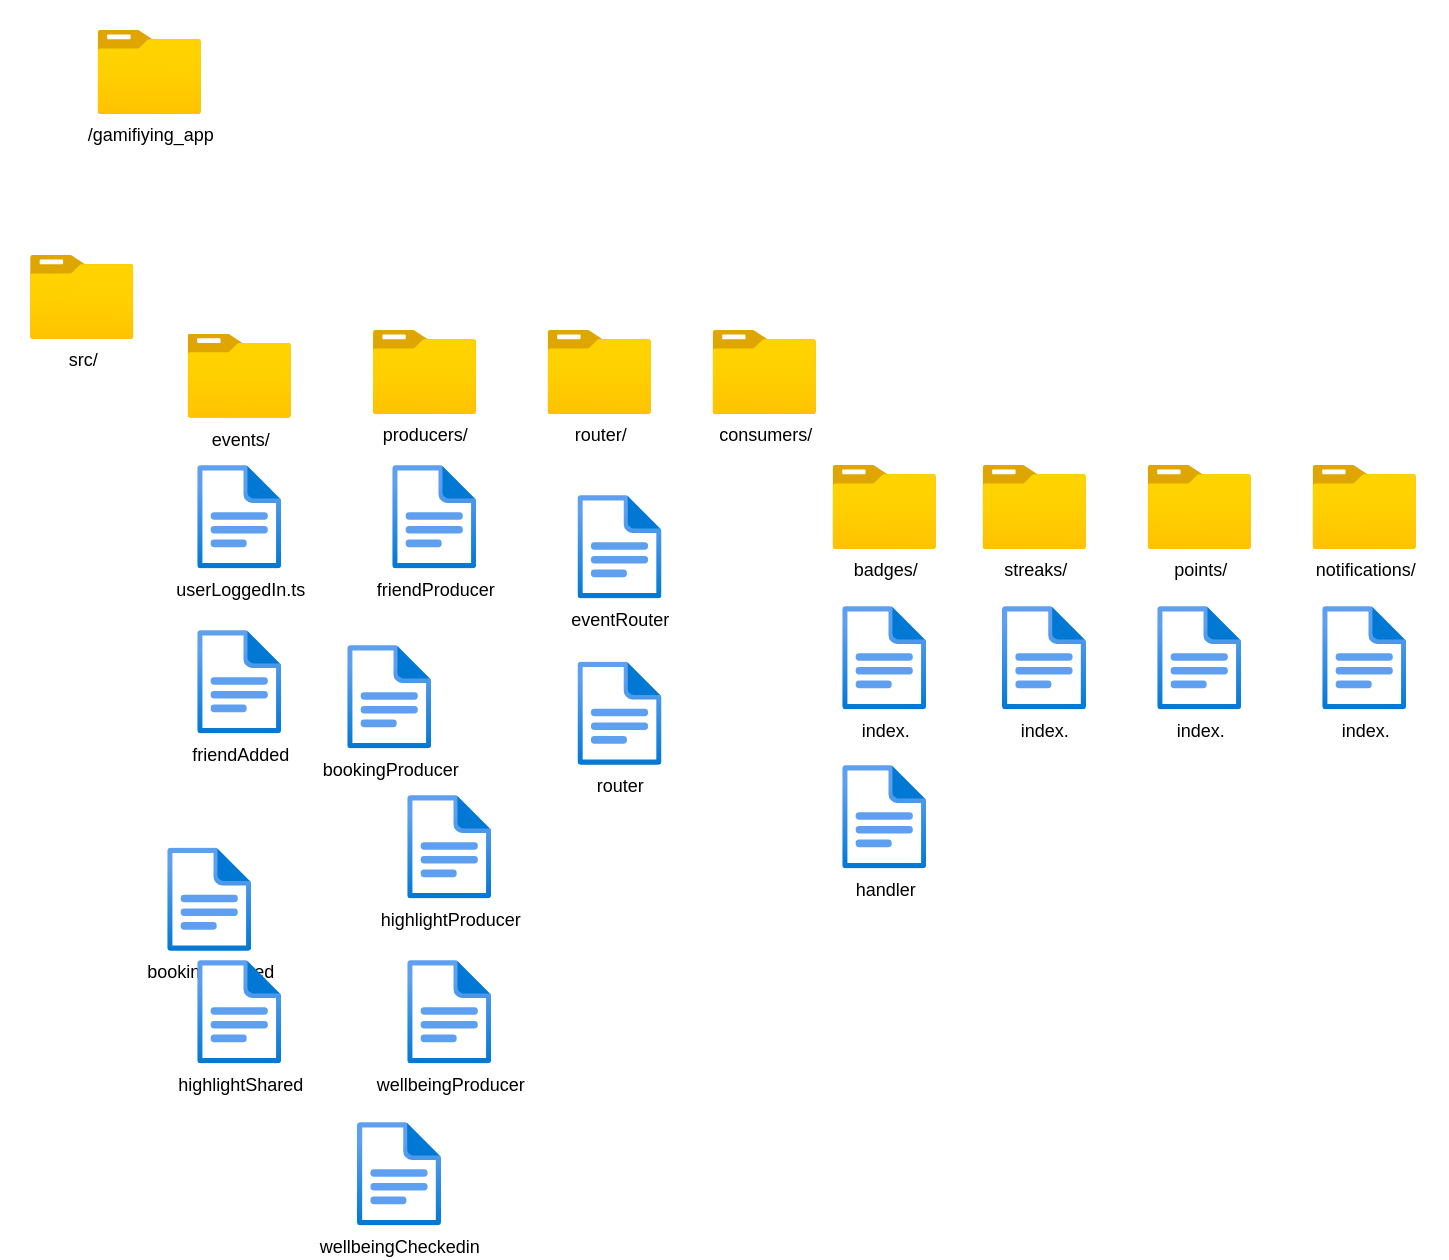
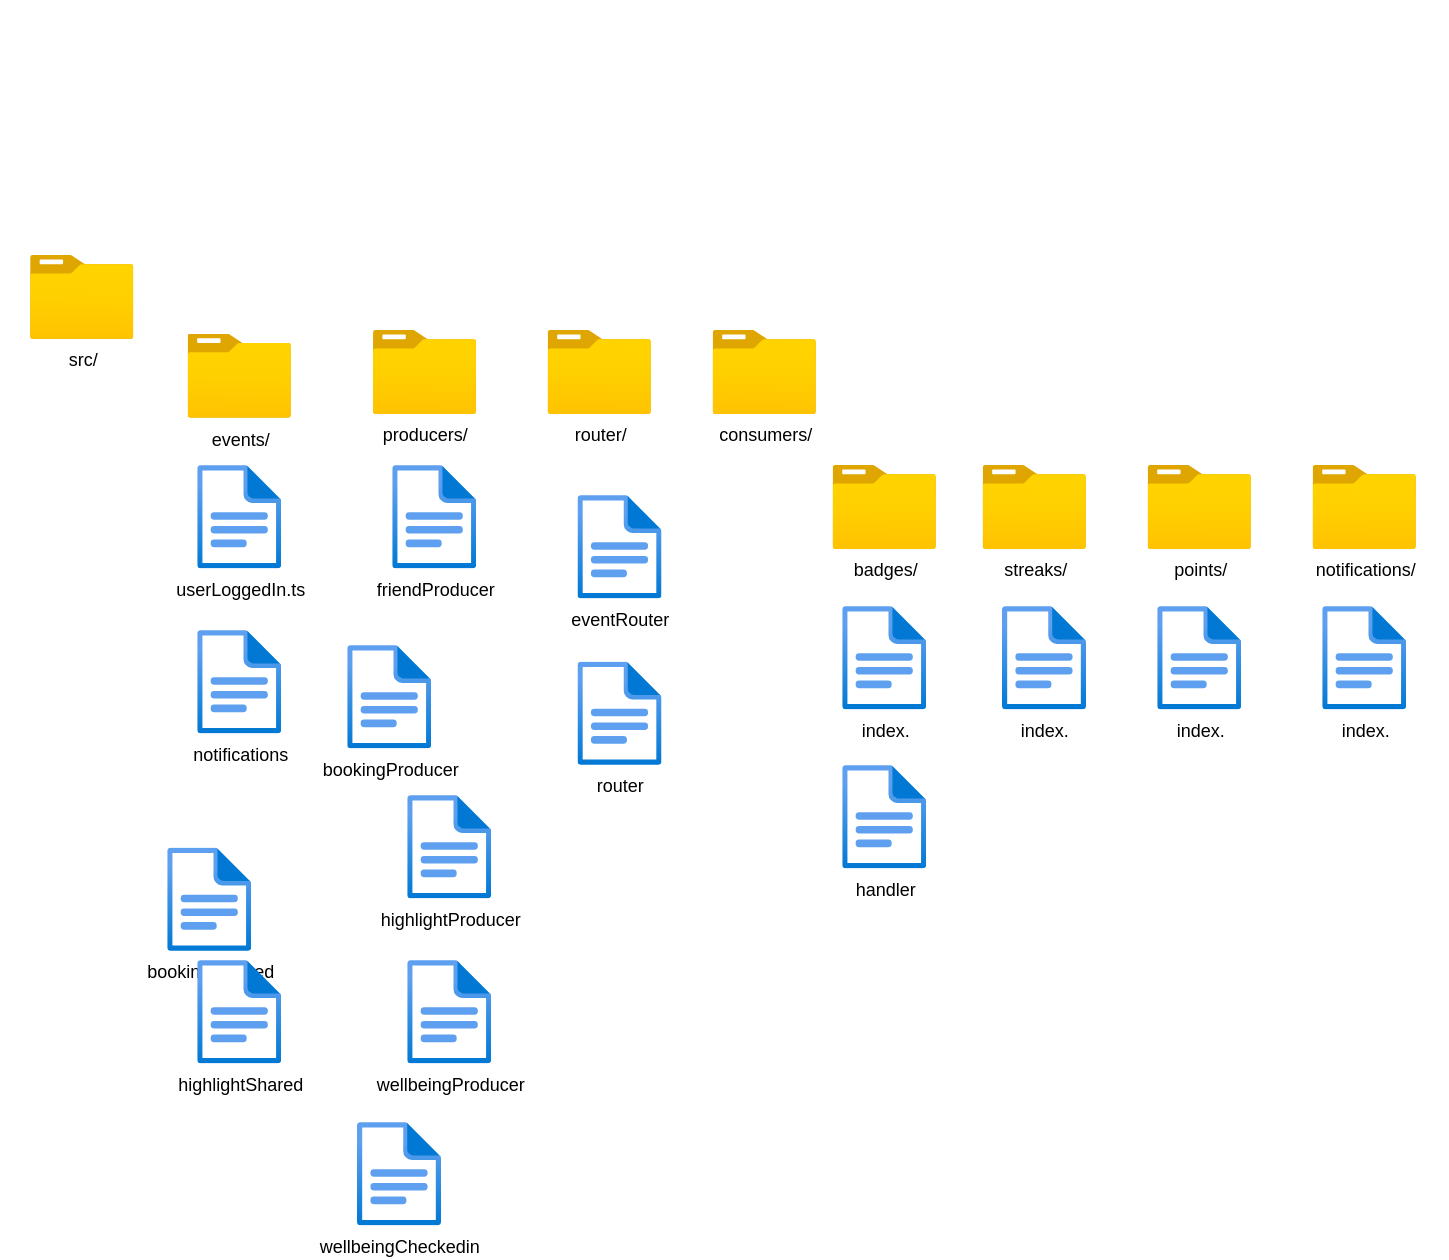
node "/gamifiying_app": removed
node "friendAdded": label "friendAdded" -> "notifications"
